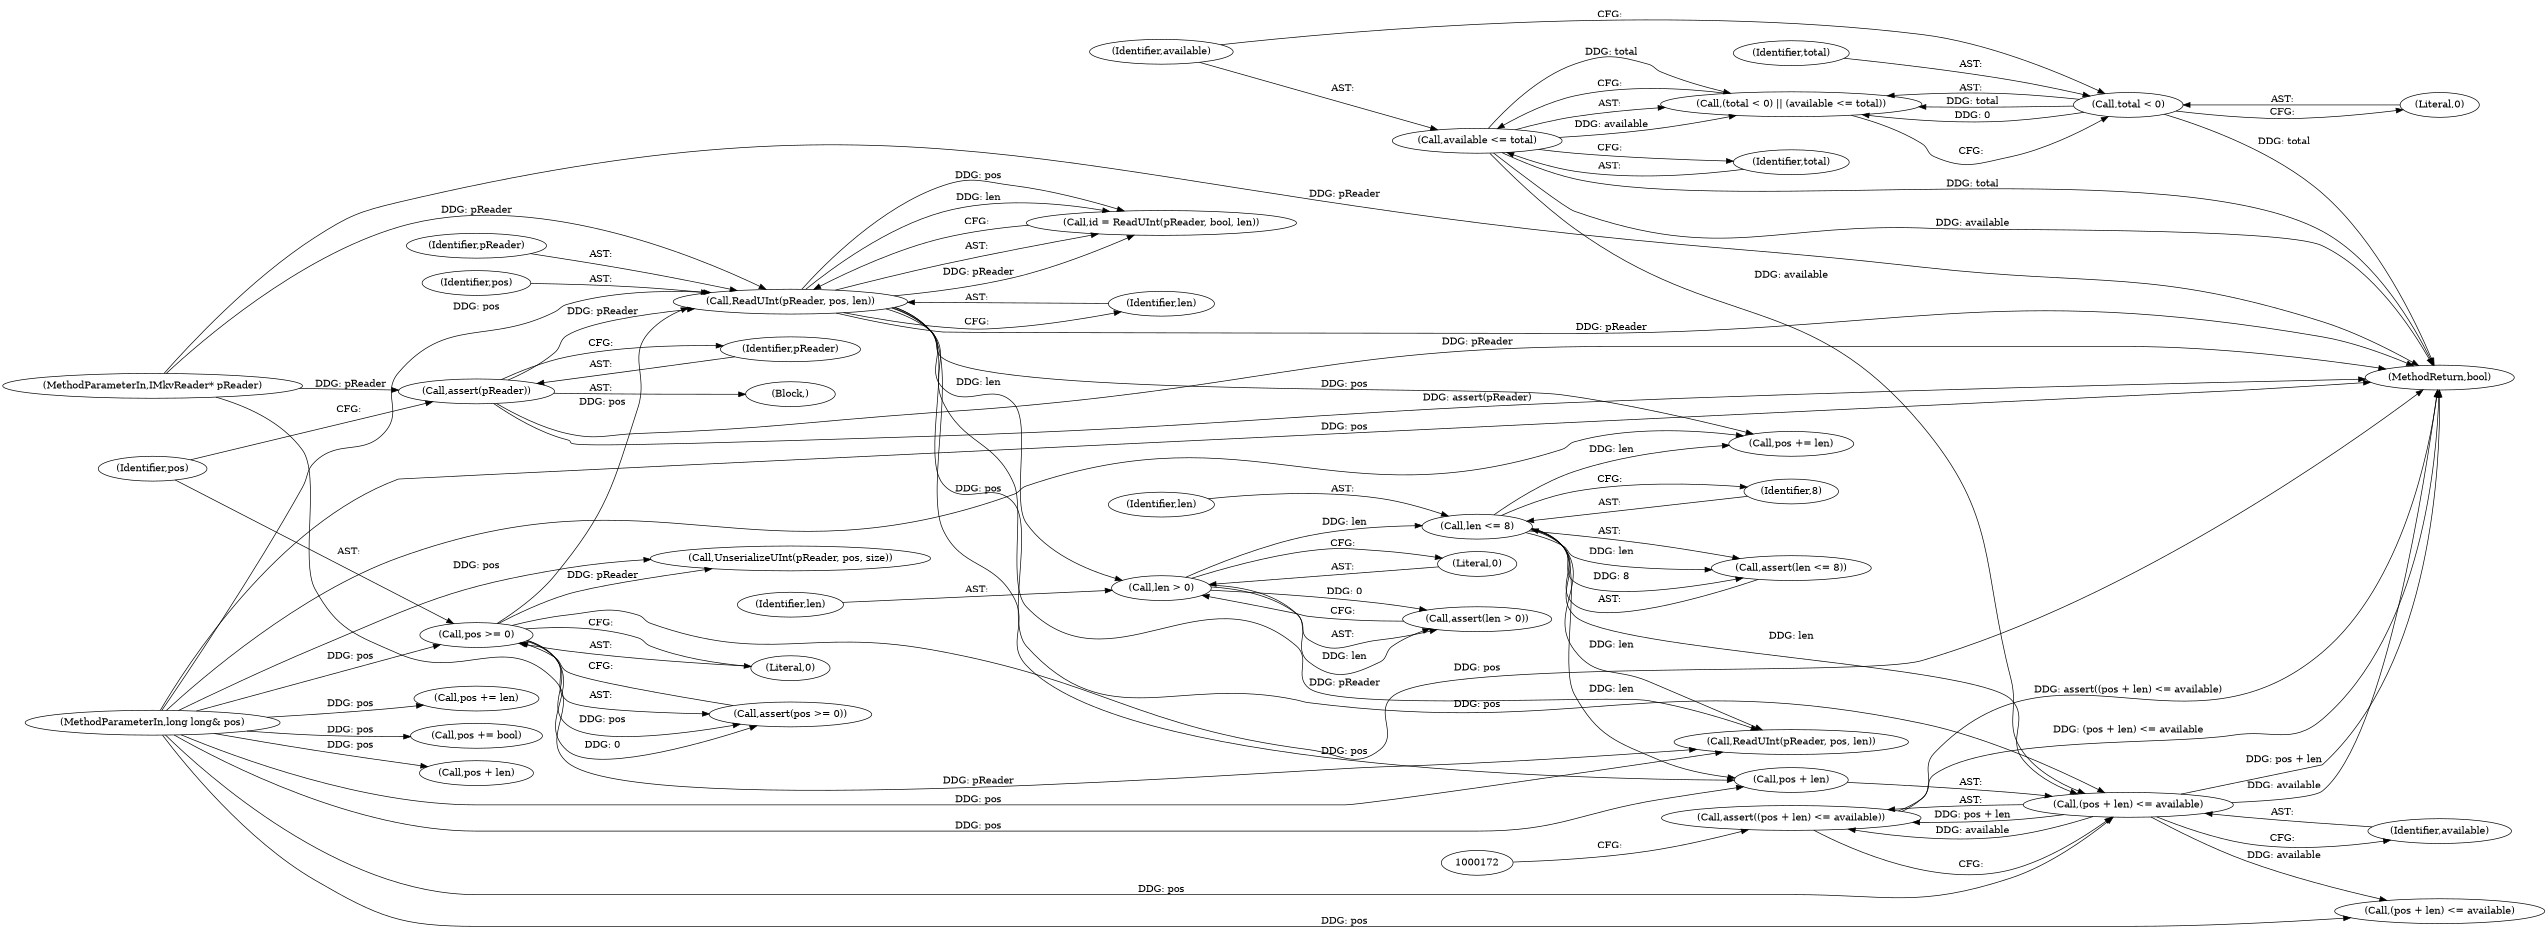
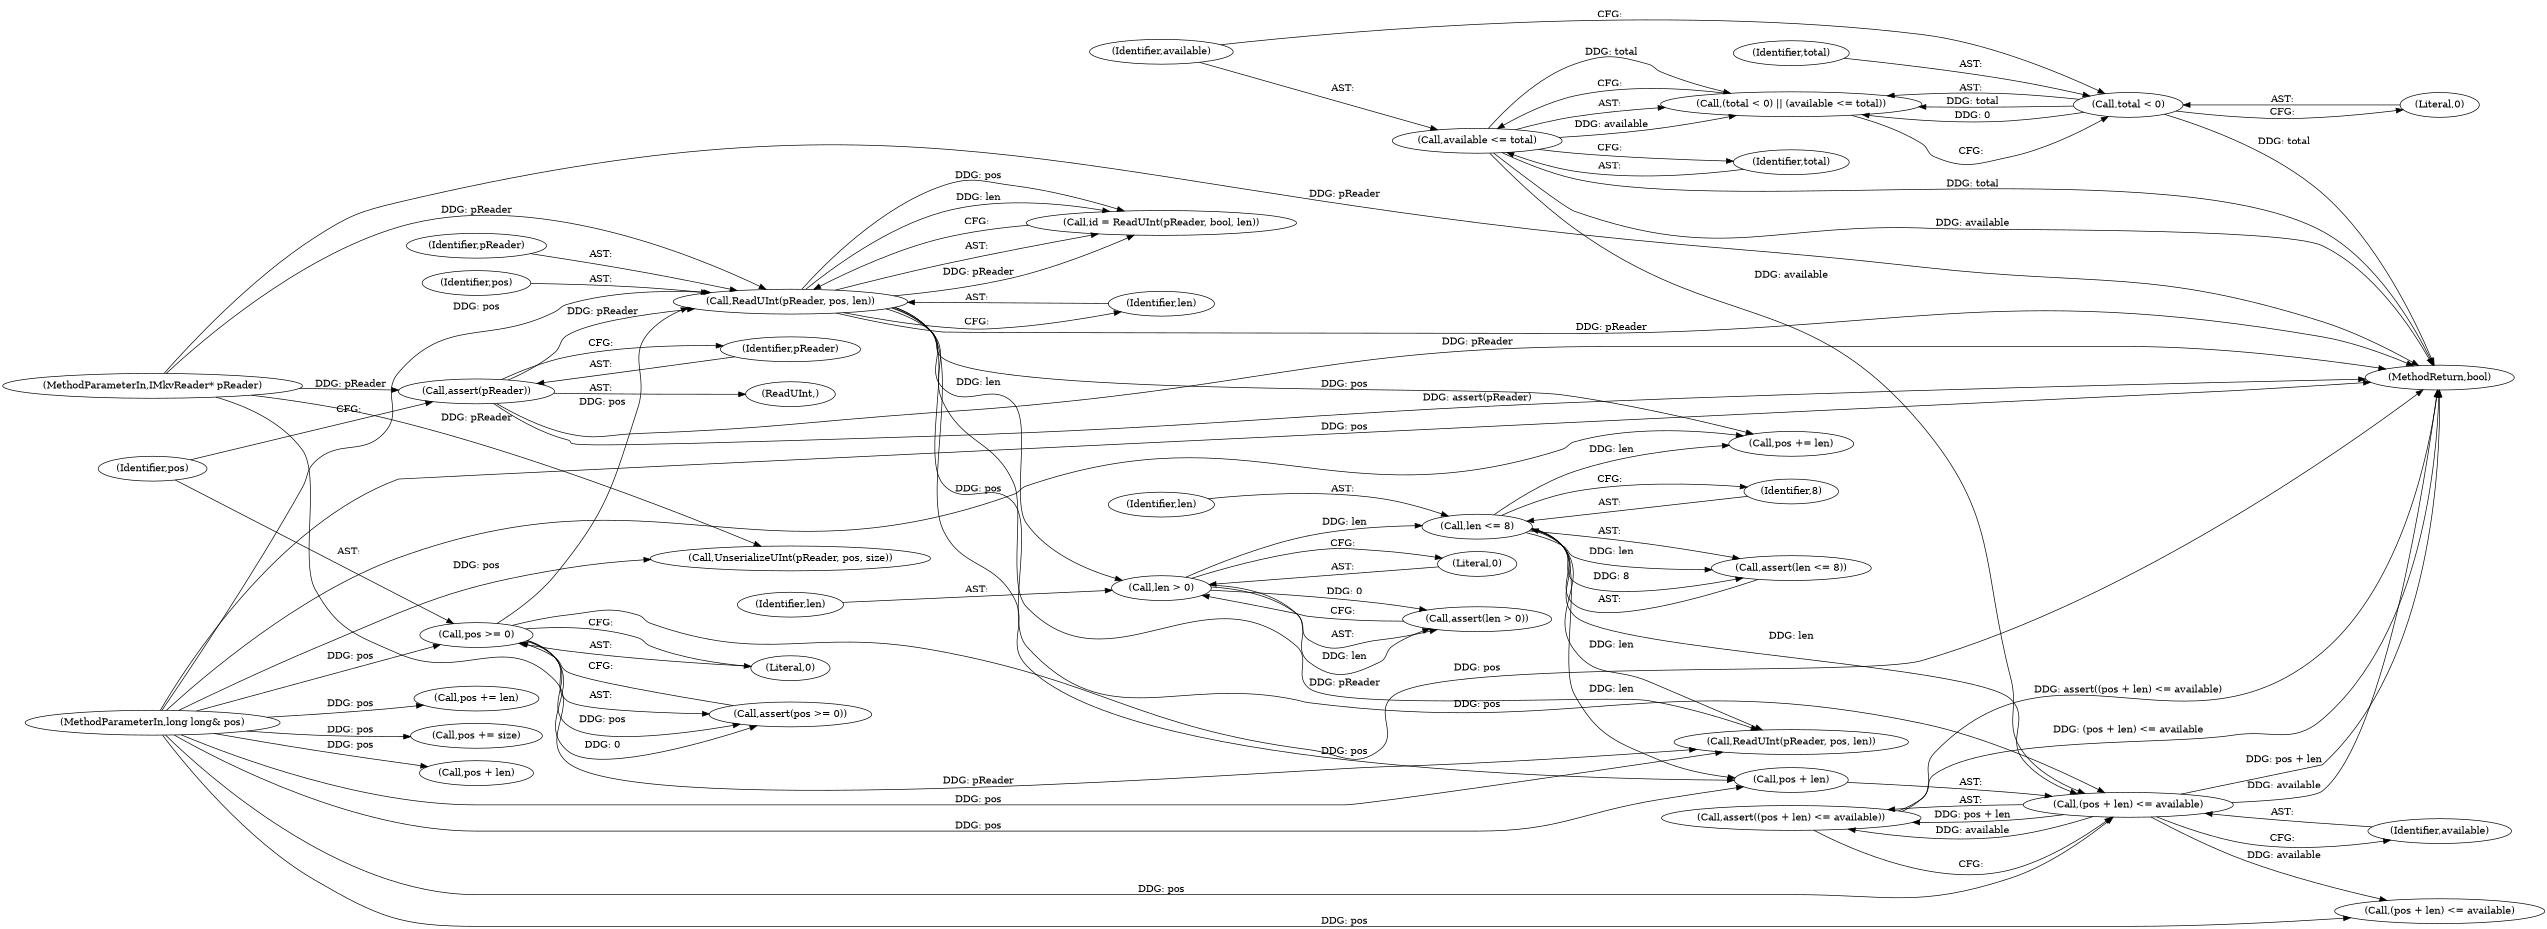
node "(Block,)": label "(Block,)" -> "(ReadUInt,)"
edge "(Call,pos >= 0)" -> "(Call,UnserializeUInt(pReader, pos, size))": now "(MethodParameterIn,IMkvReader* pReader)" -> "(Call,UnserializeUInt(pReader, pos, size))"
node "(Call,pos += bool)": label "(Call,pos += bool)" -> "(Call,pos += size)"
node "1000172": removed
